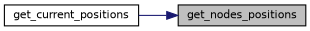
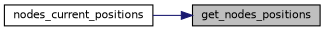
node "get_current_positions": label "get_current_positions" -> "nodes_current_positions"
